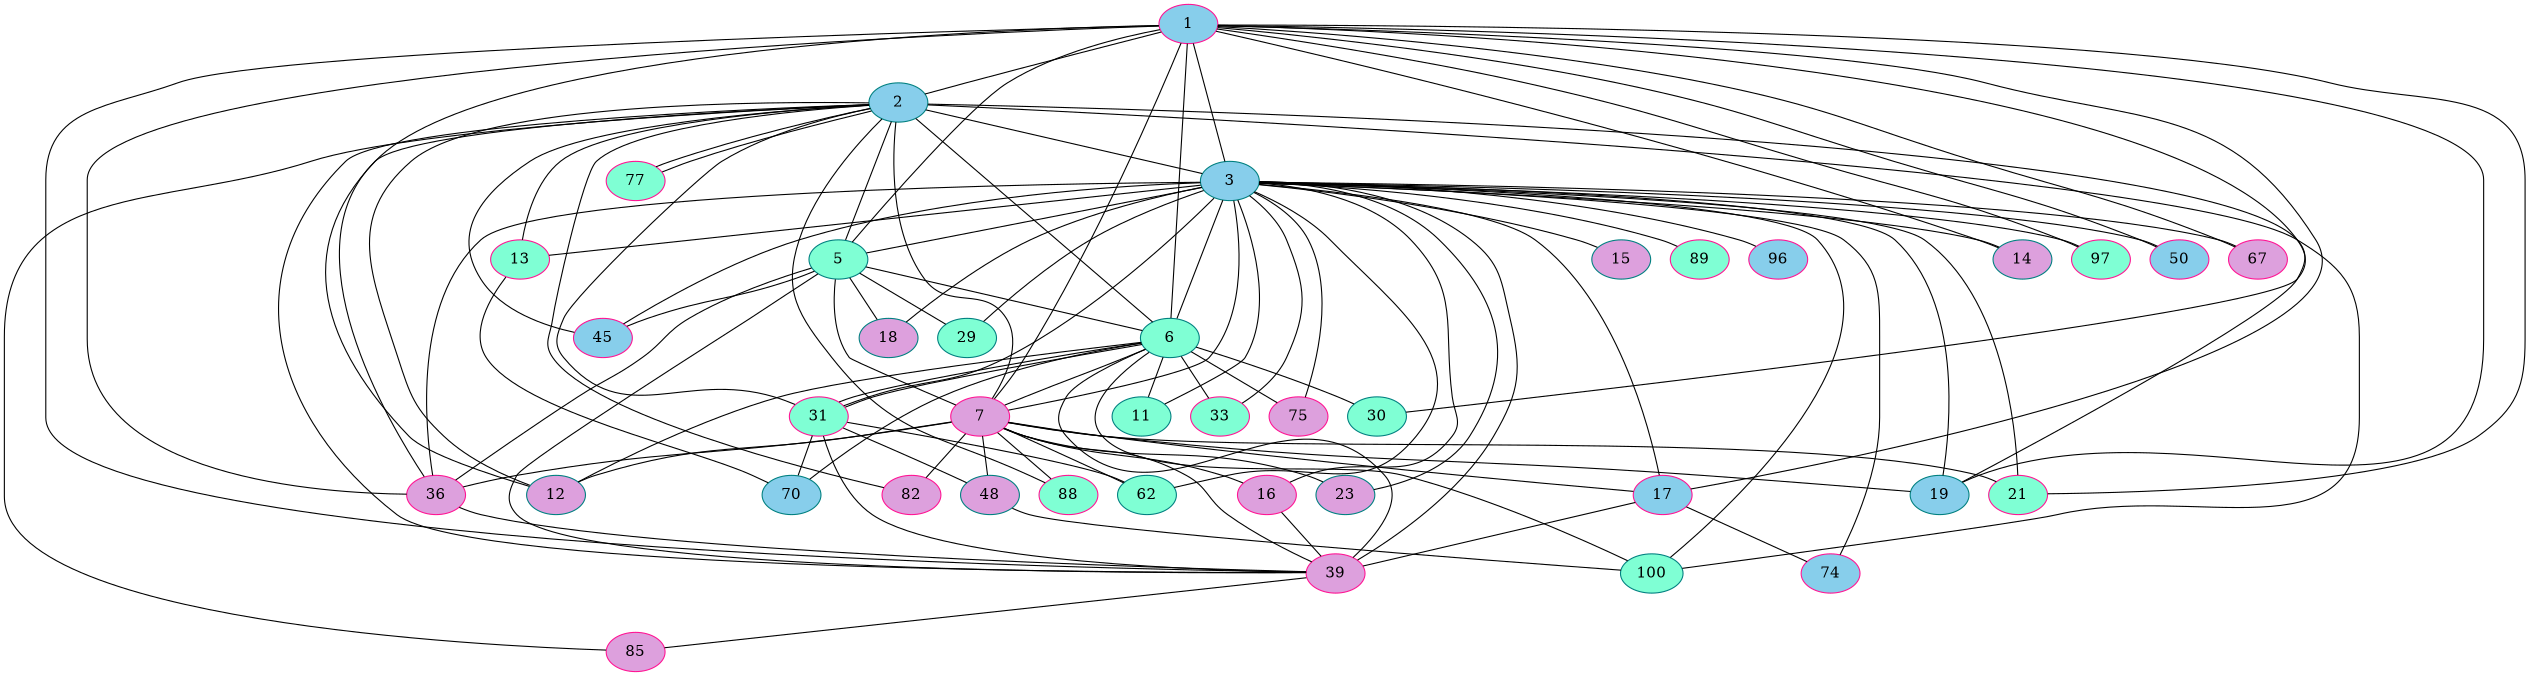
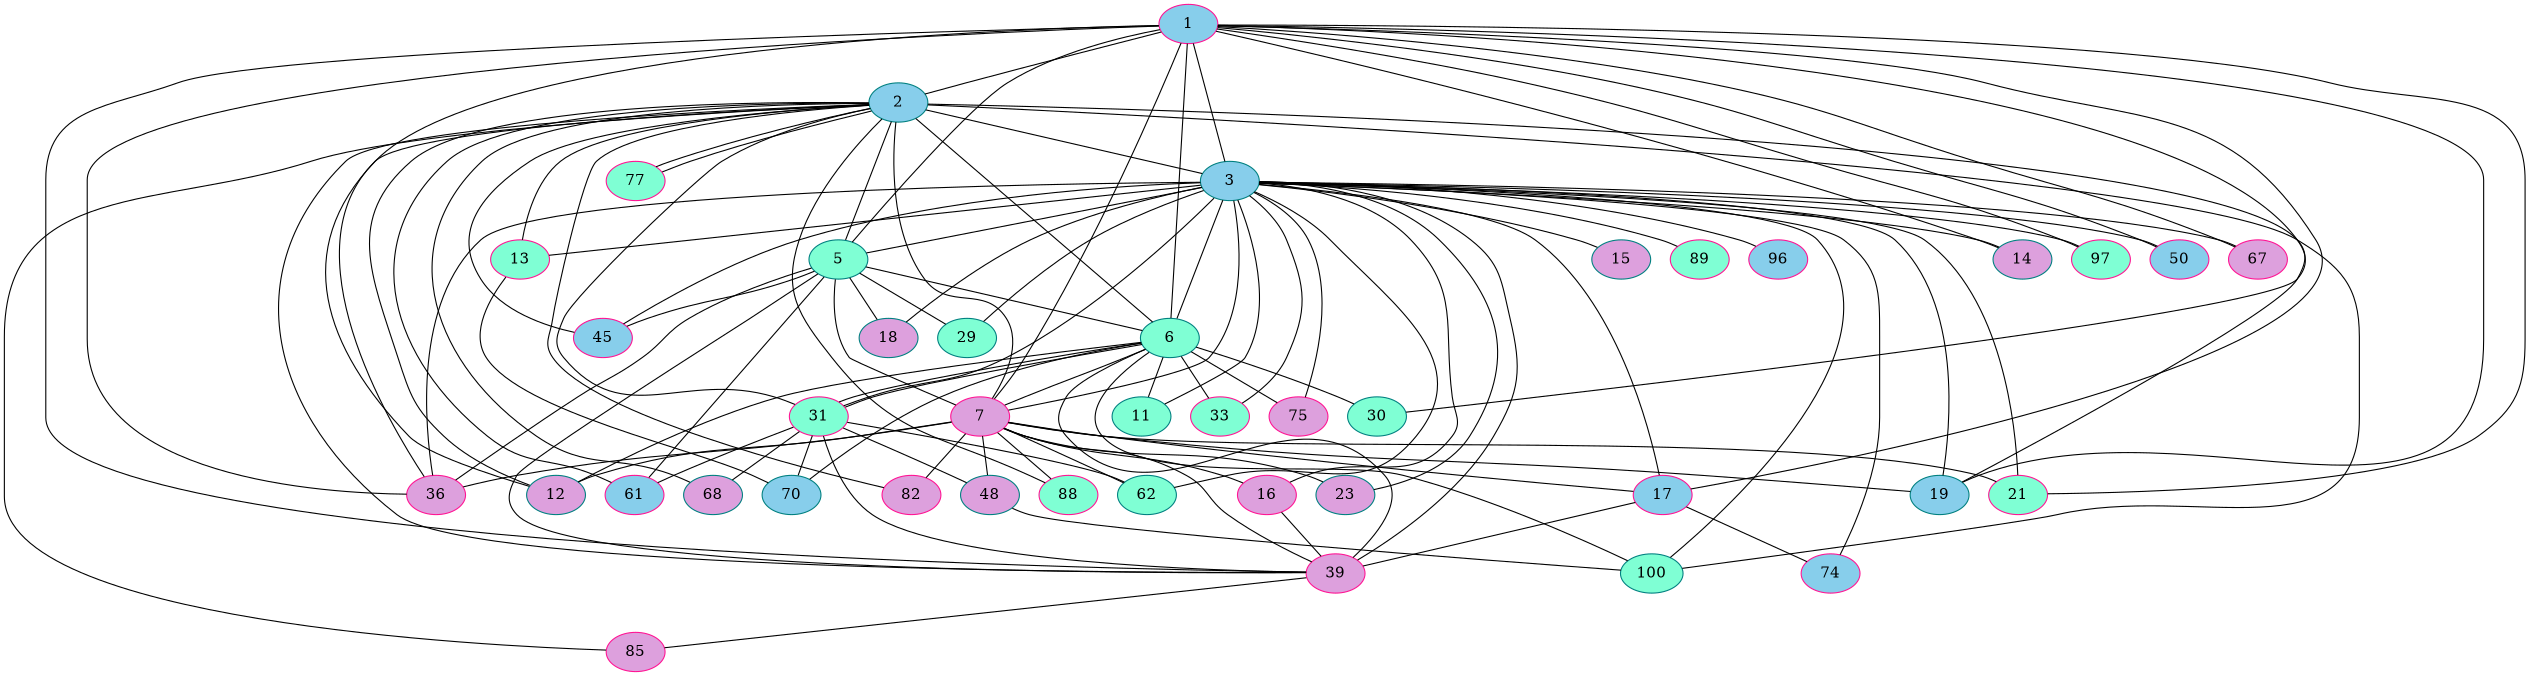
node "61": added
node "68": added
edge "36" -- "39": removed
